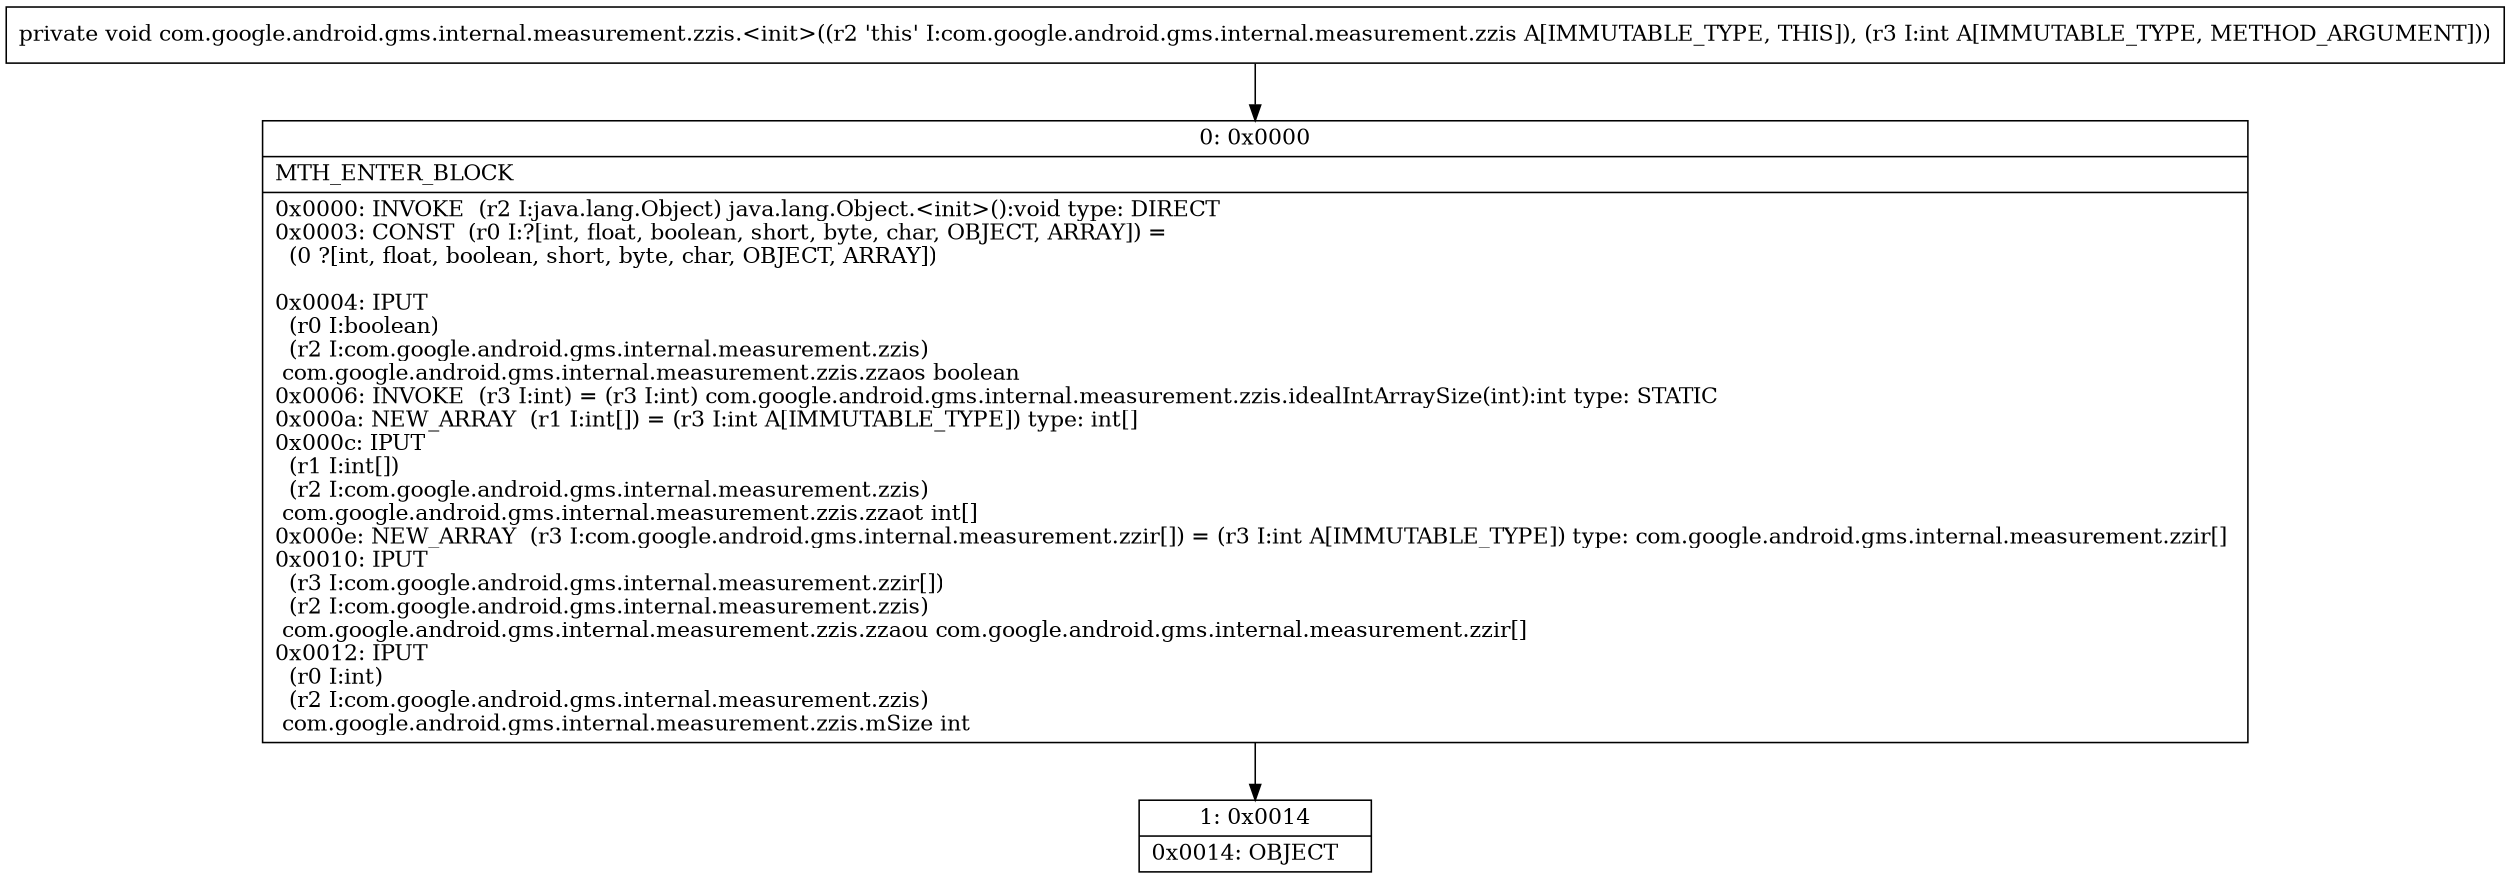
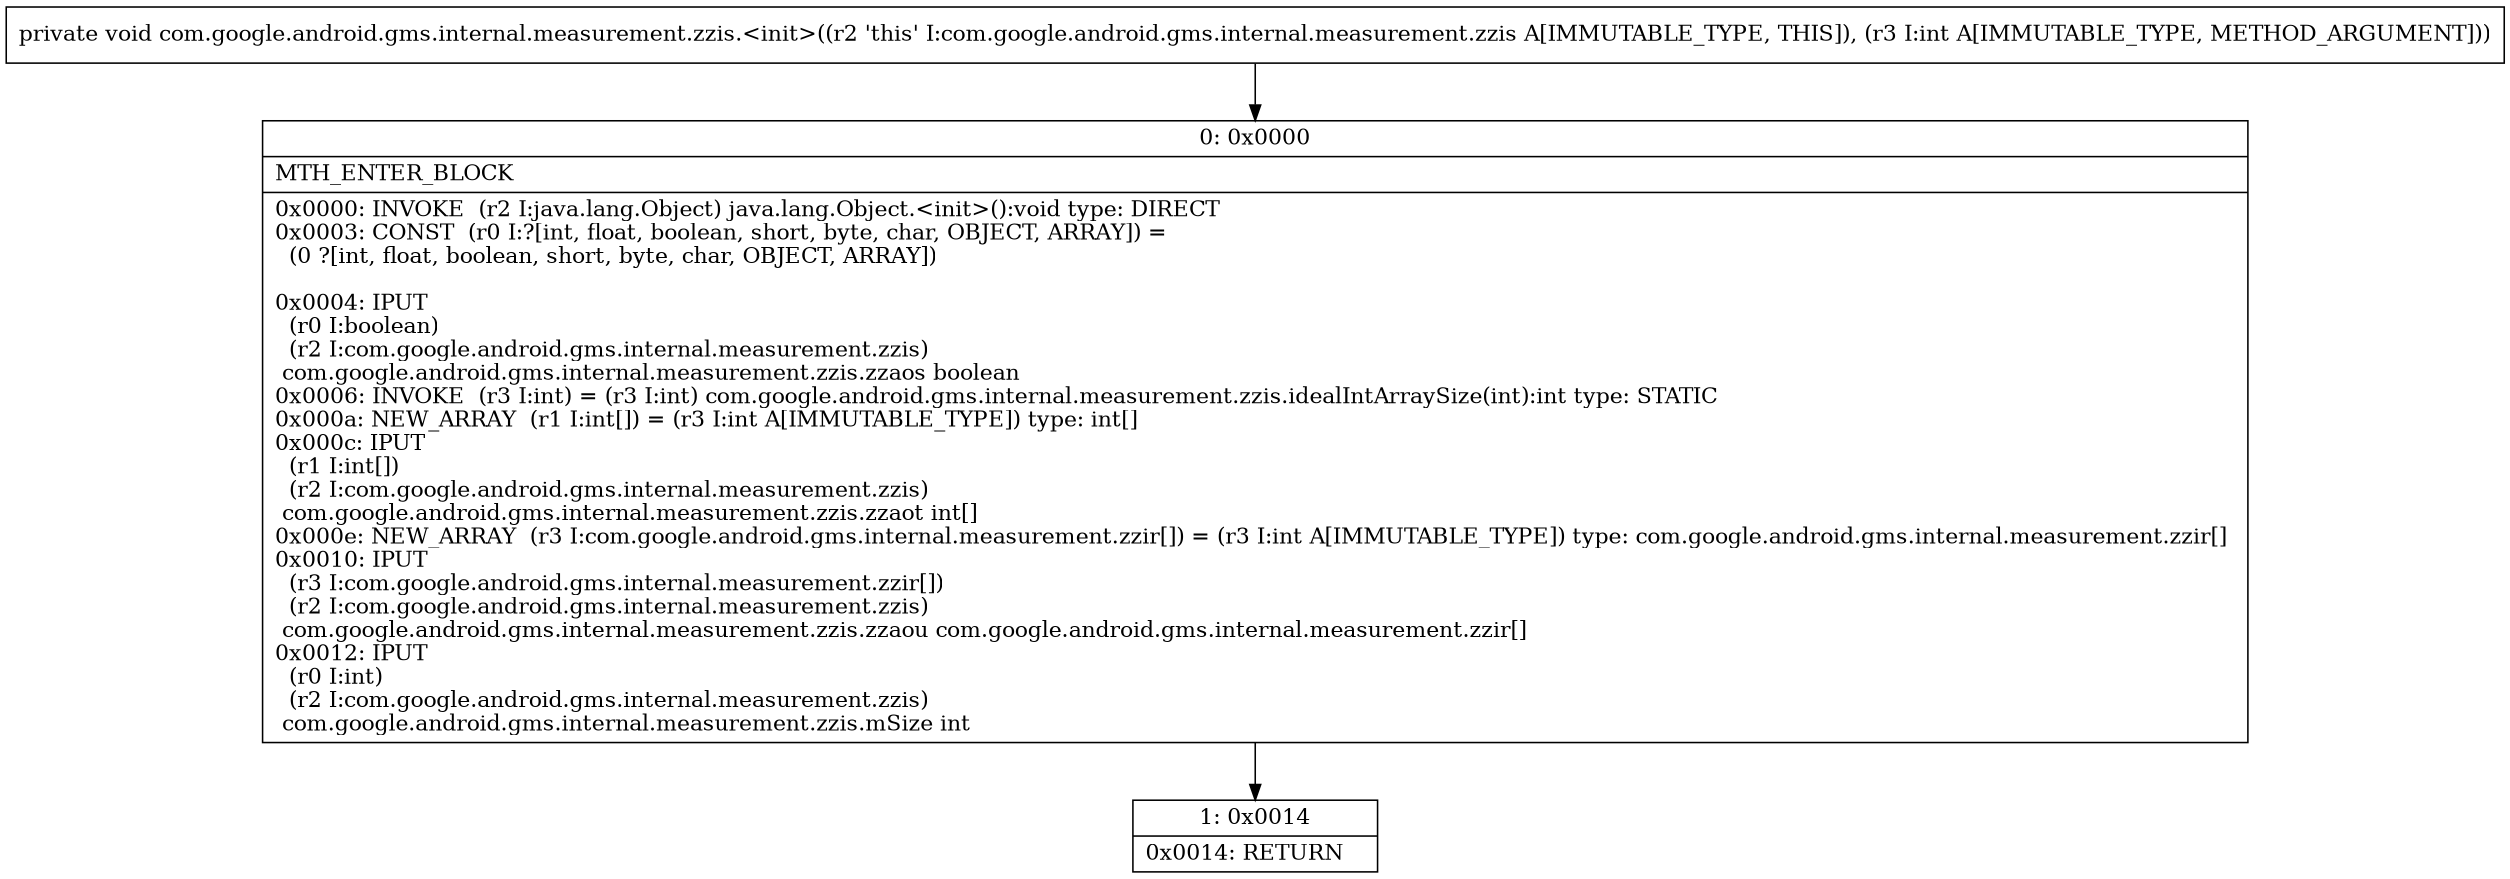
node "1: 0x0014": text "0x0014: OBJECT" -> "0x0014: RETURN"
